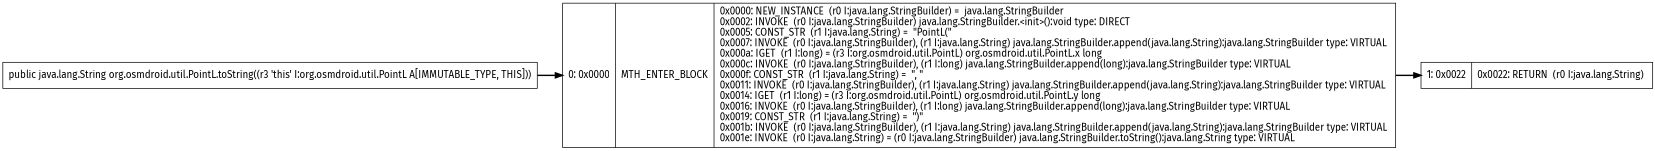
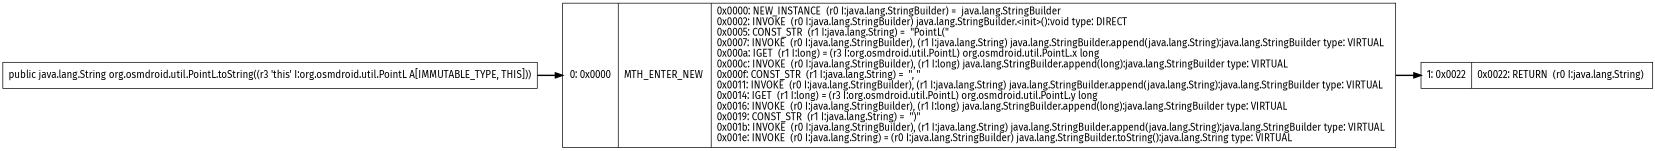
node "0: 0x0000": text "MTH_ENTER_BLOCK" -> "MTH_ENTER_NEW"
